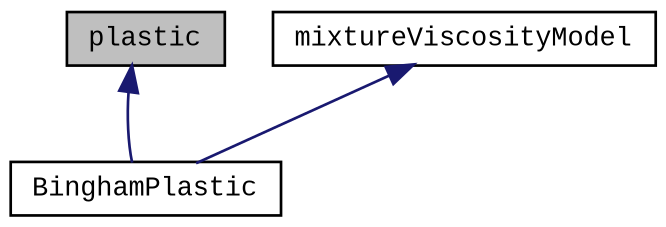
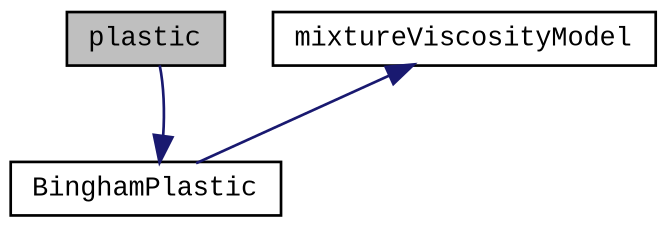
edge "BinghamPlastic" -> "plastic": reversed
